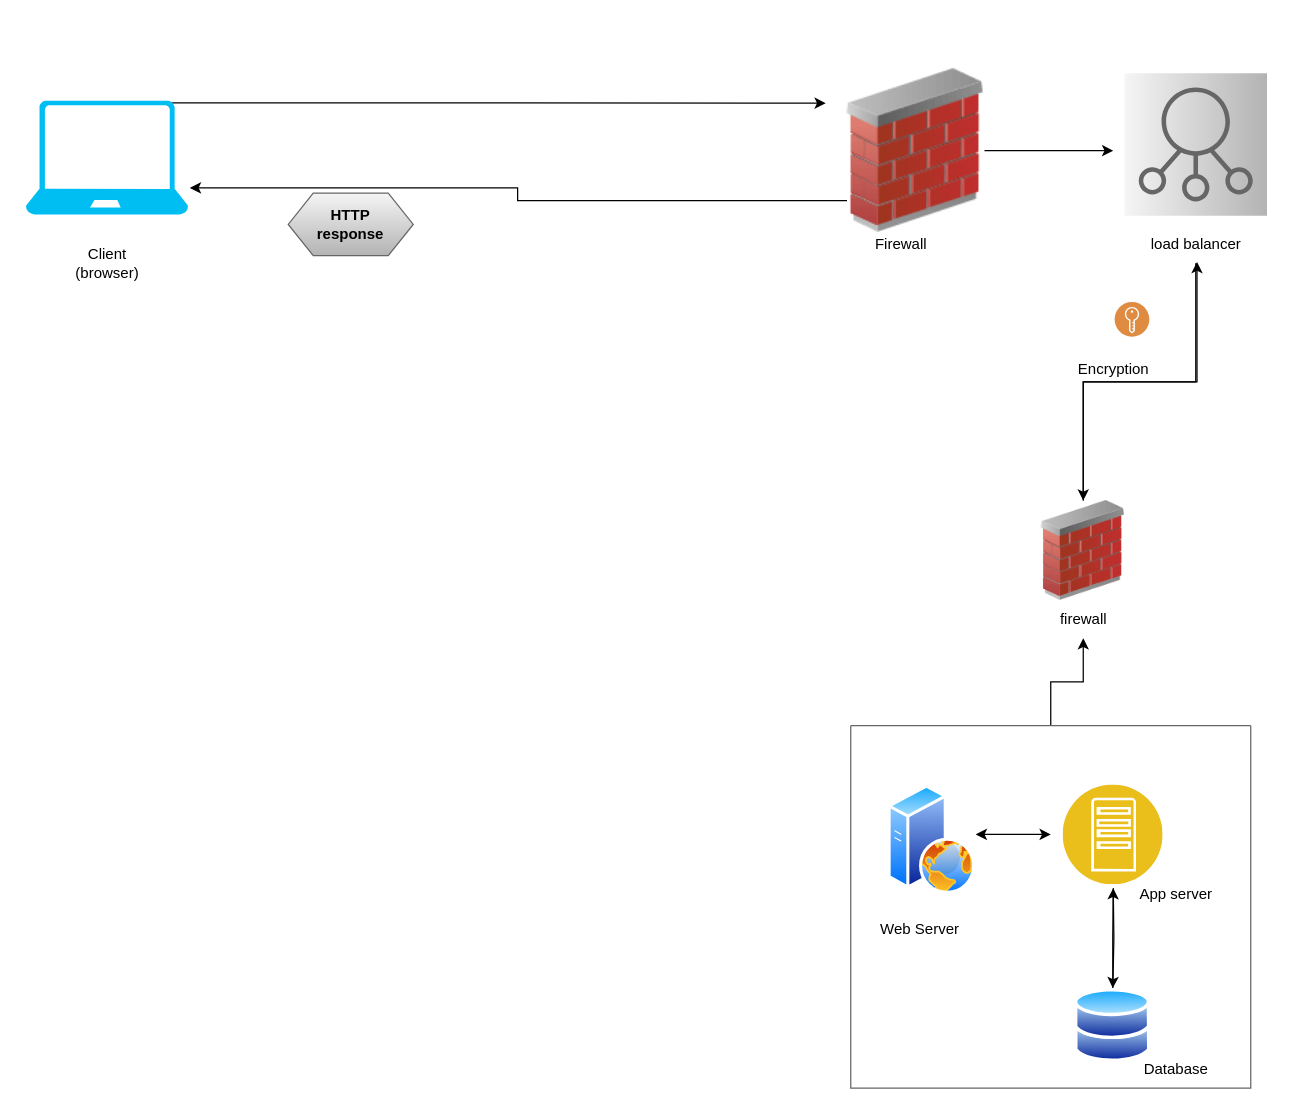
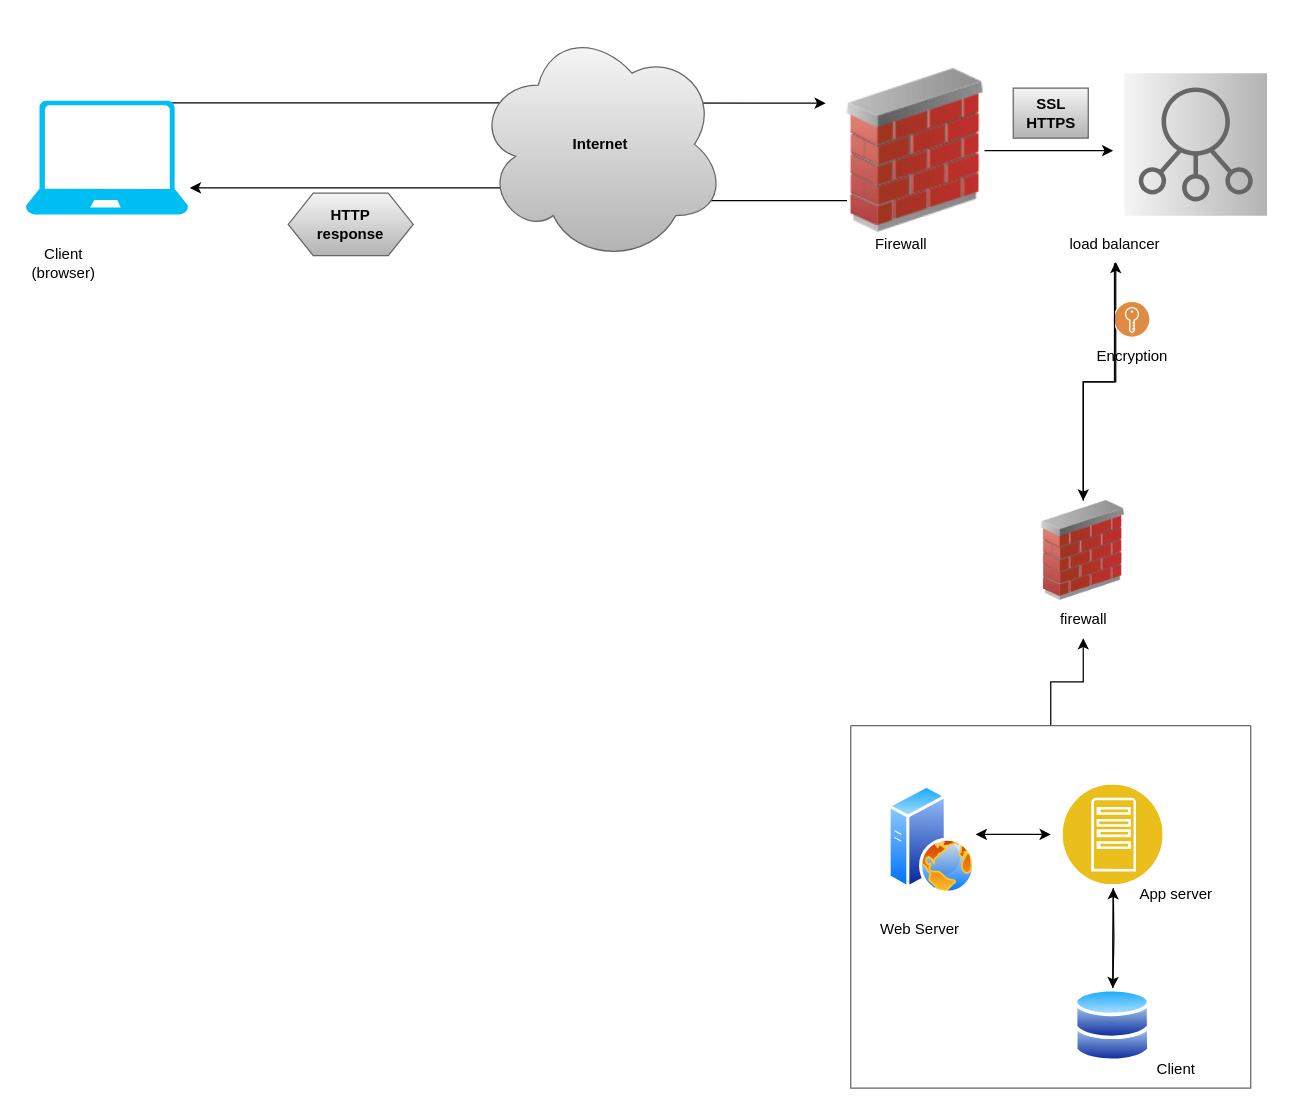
node "SSL HTTPS": added
node "Internet": added
node "load balancer": moved (1196, 244) -> (1114, 244)
node "Client (browser)": moved (107, 263) -> (63, 263)
node "Encryption": moved (1113, 369) -> (1132, 357)
node "Database": label "Database" -> "Client"
